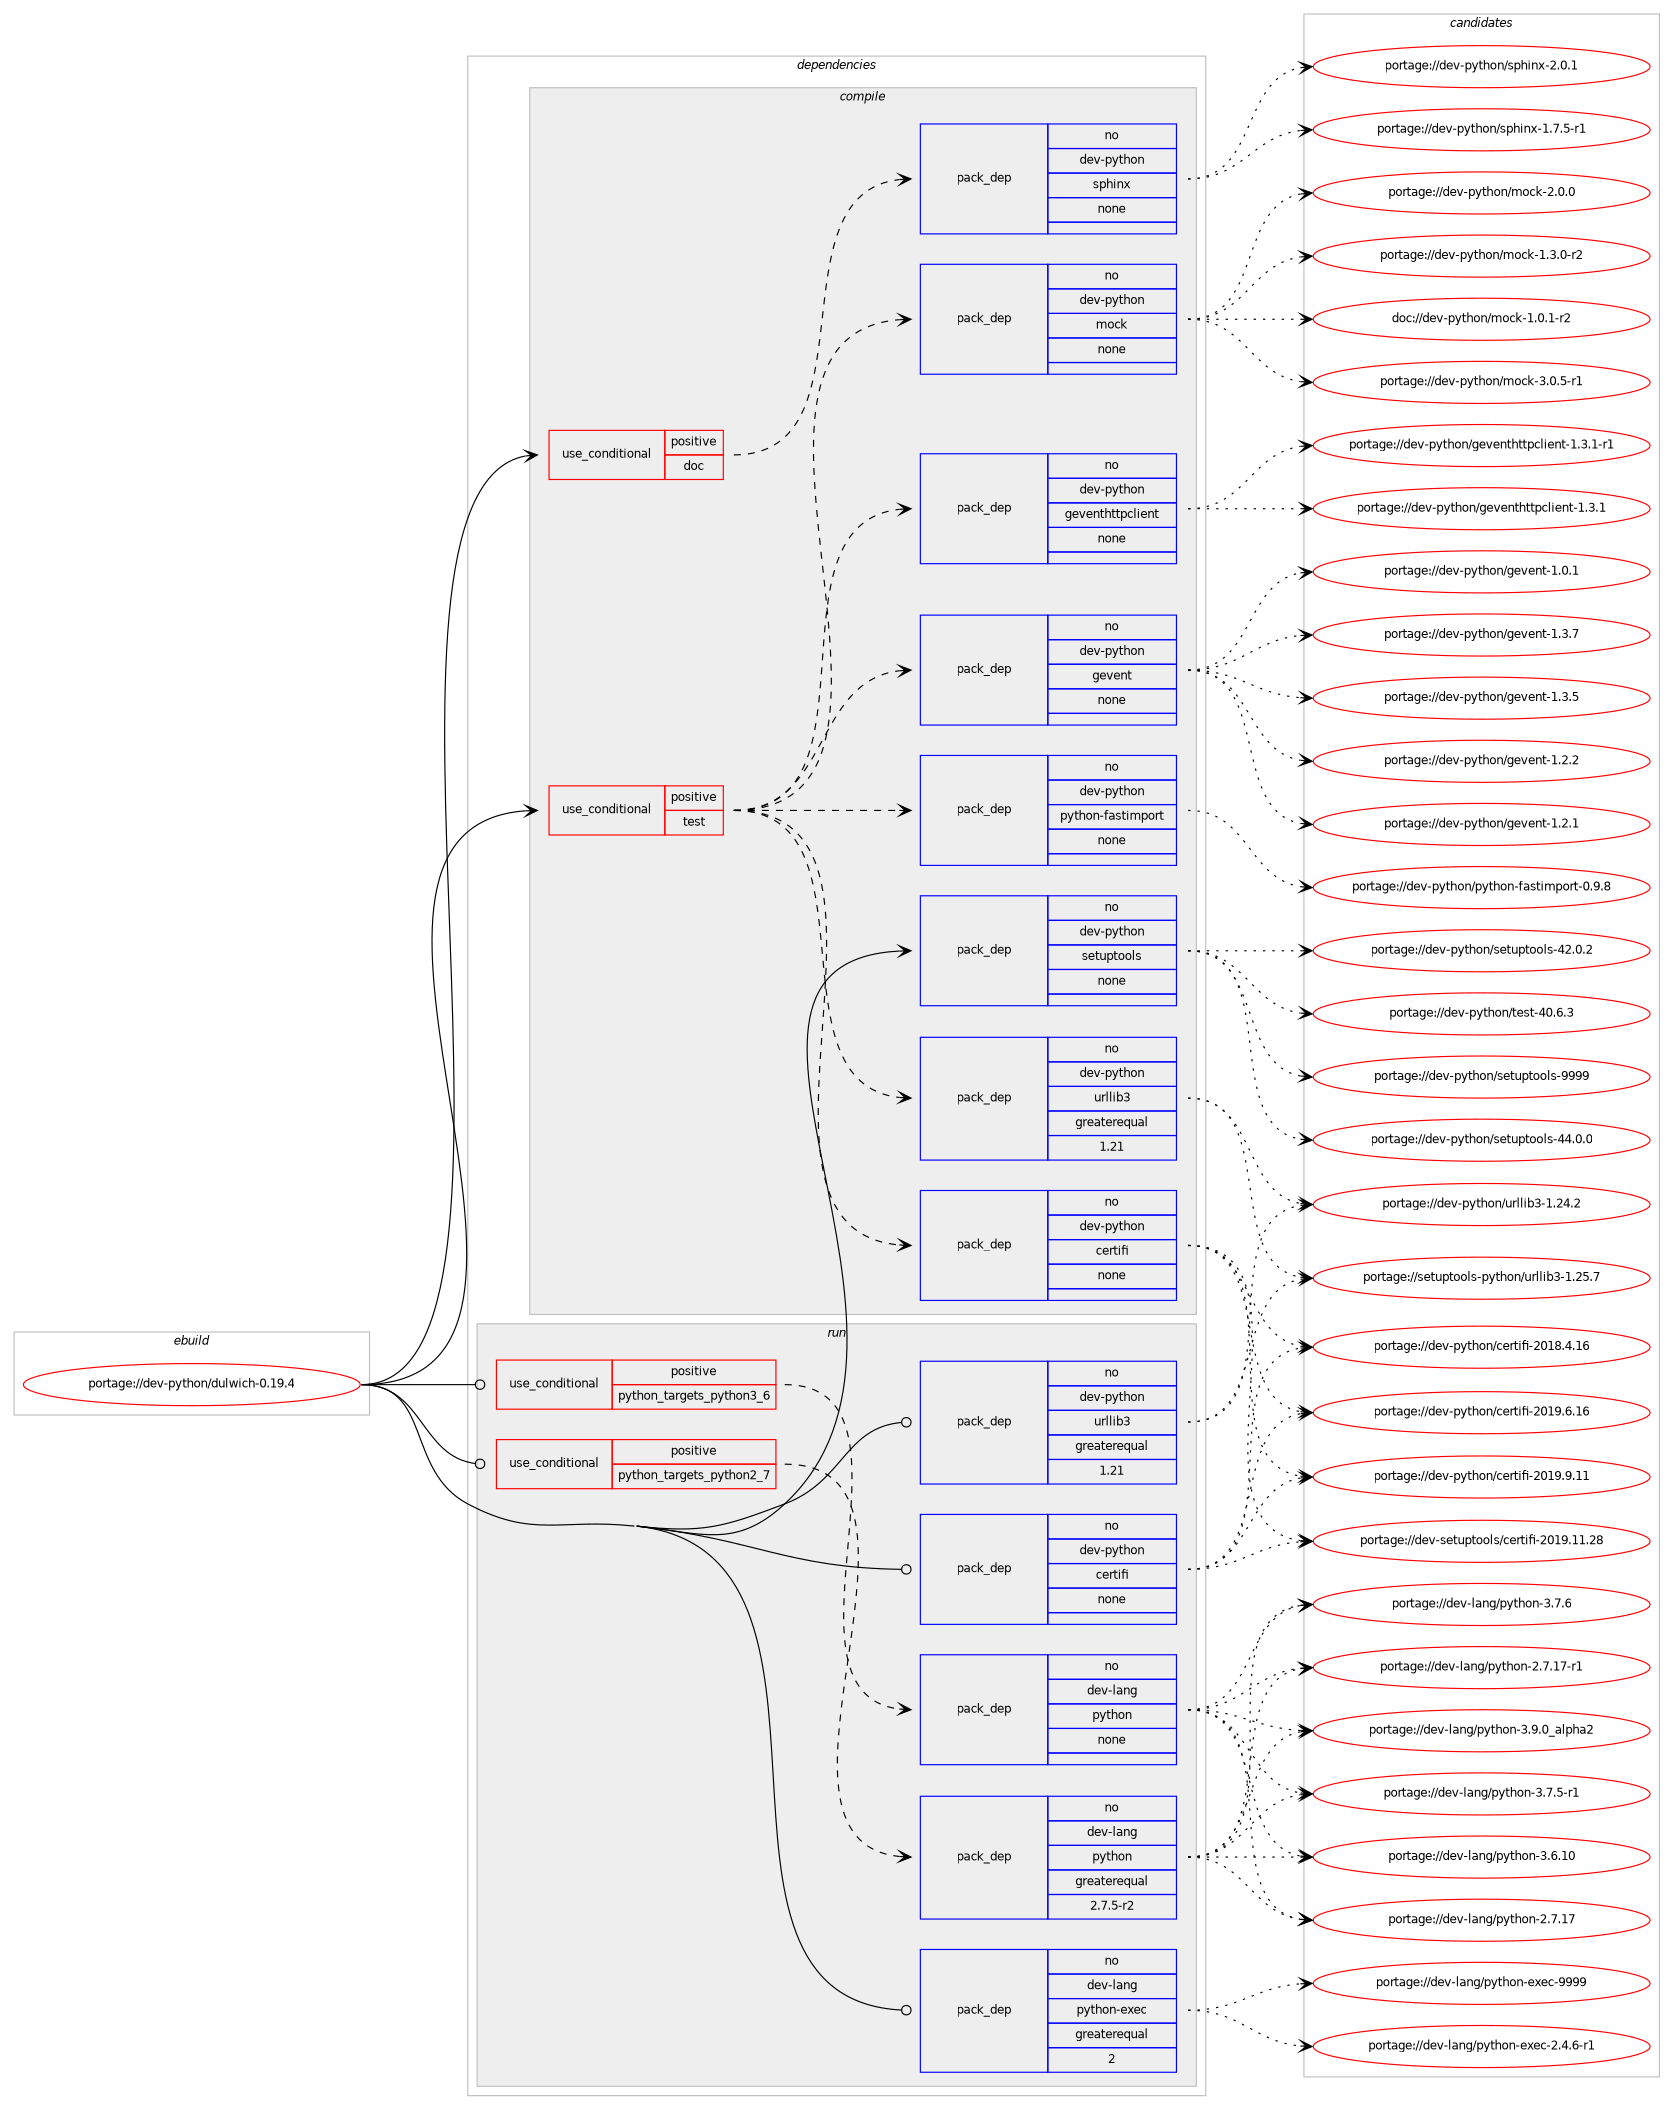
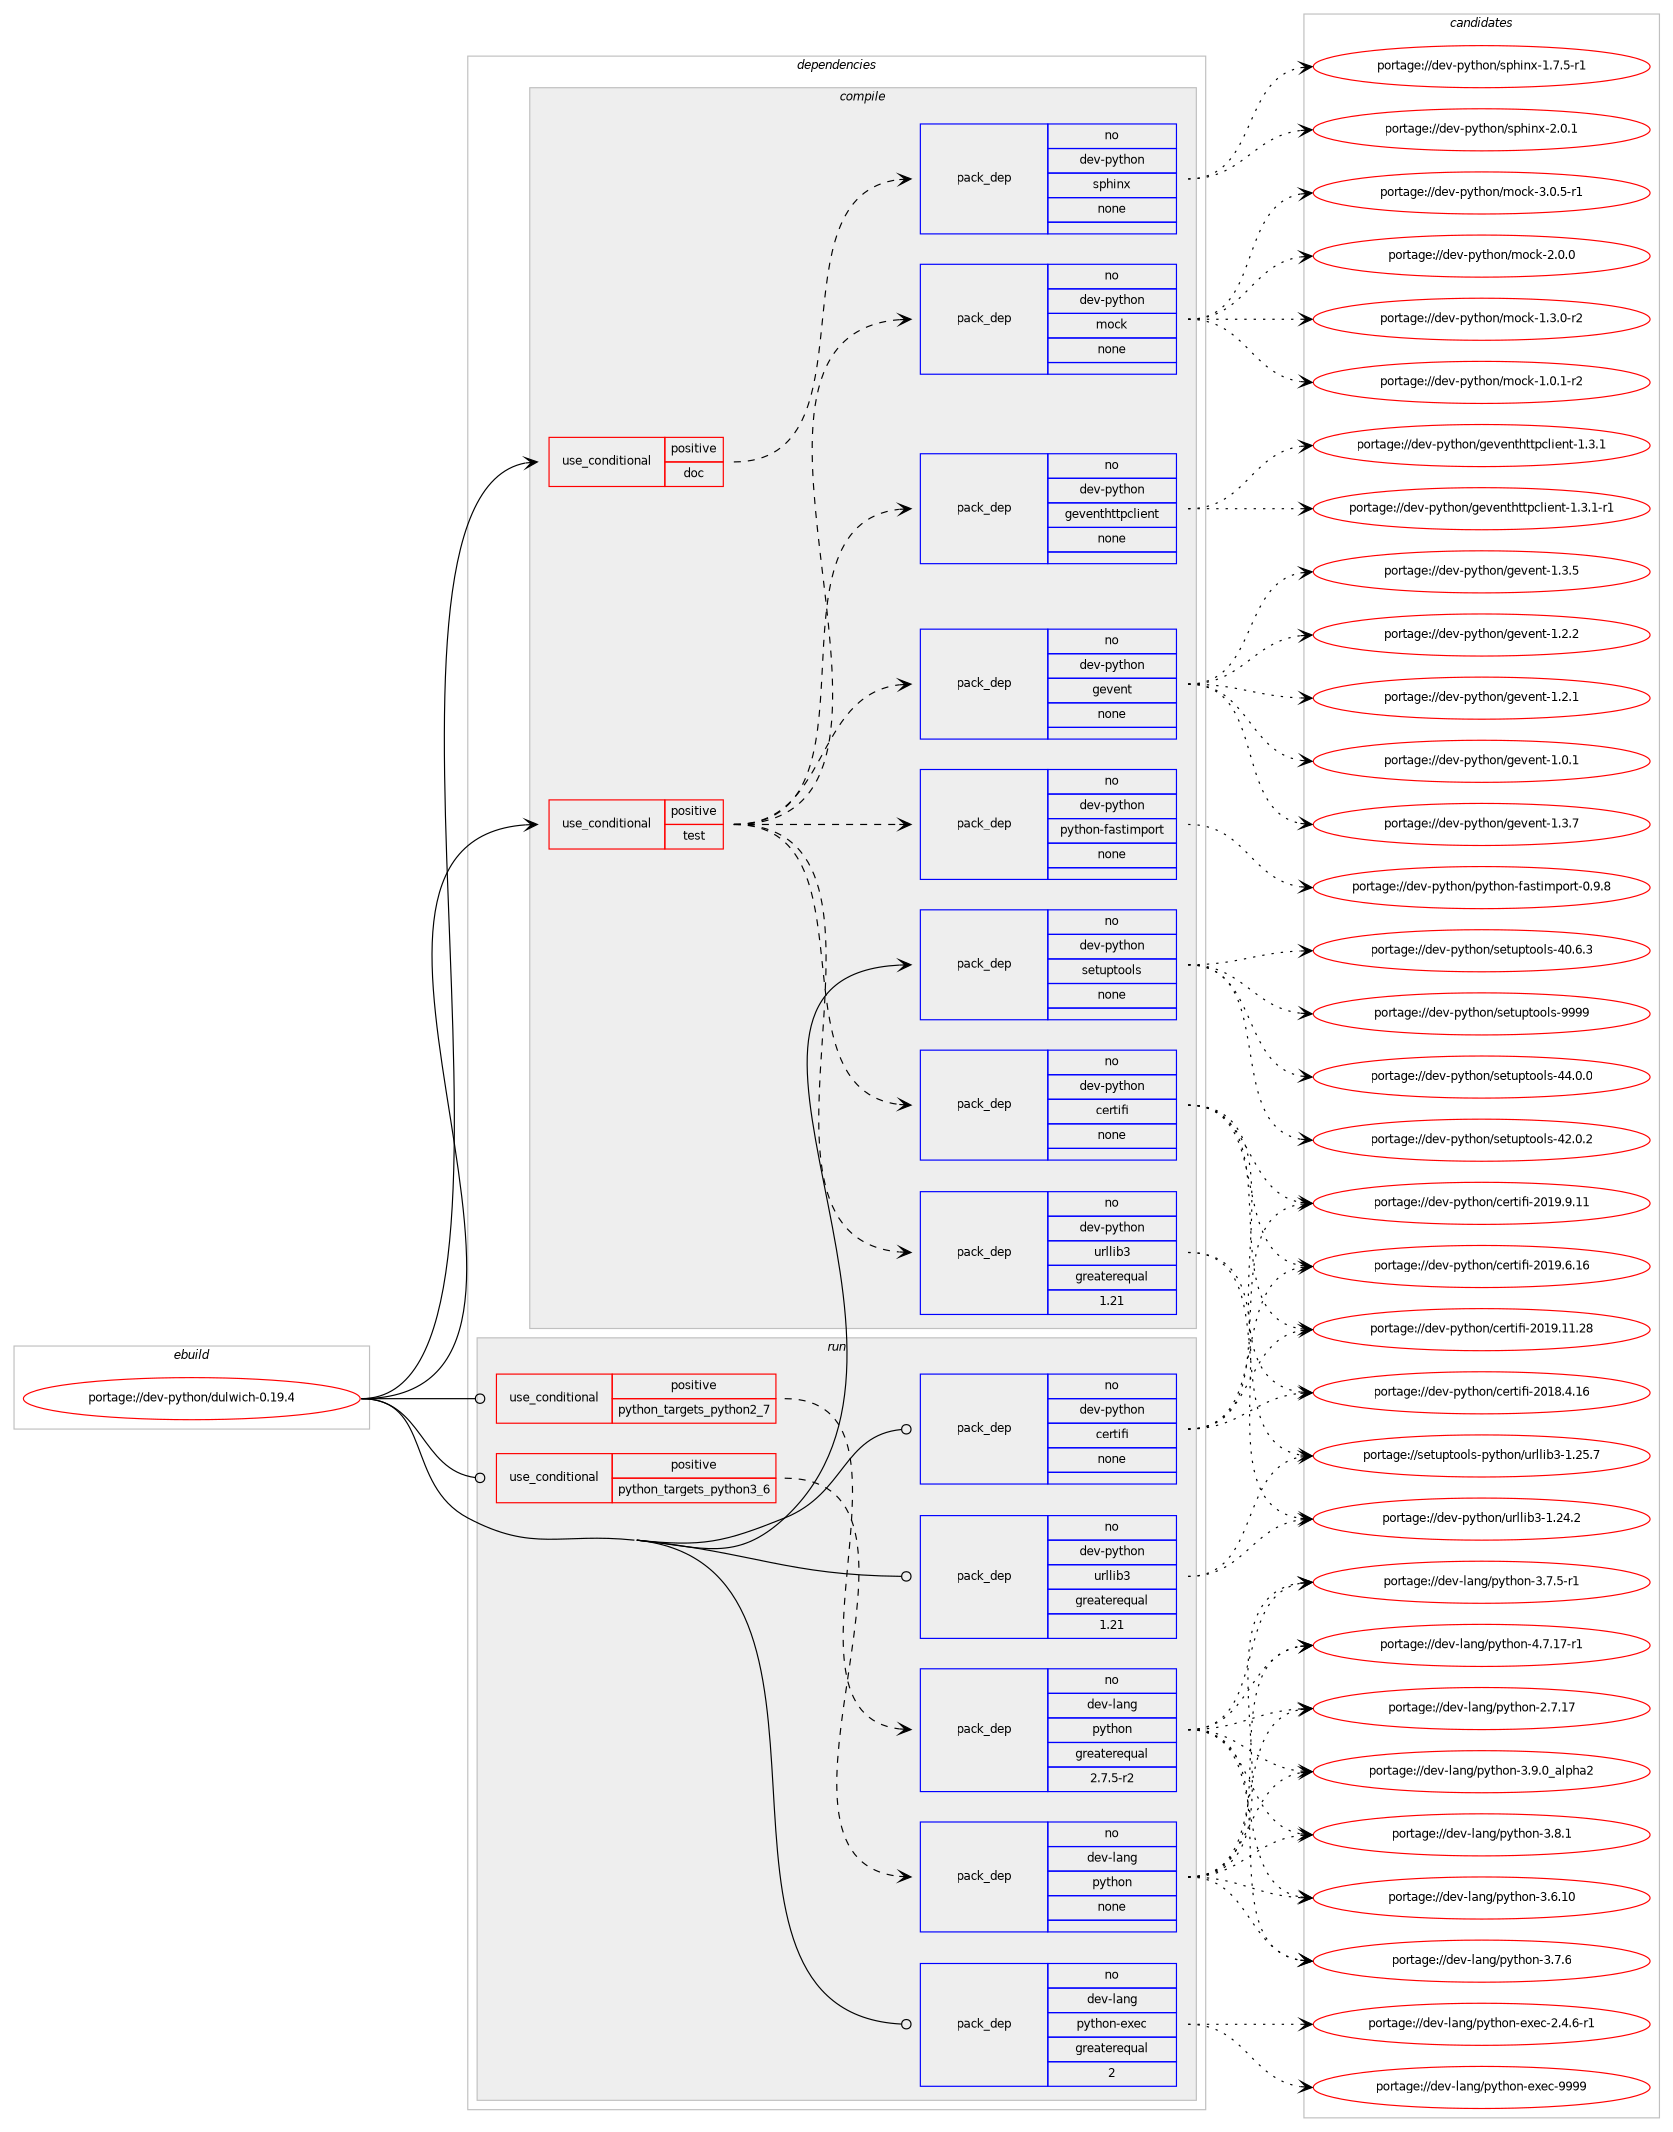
node "doc://dev-python/mock-1.0.1-r2": label "doc://dev-python/mock-1.0.1-r2" -> "portage://dev-python/mock-1.0.1-r2"
node "portage://dev-python/test-40.6.3": label "portage://dev-python/test-40.6.3" -> "portage://dev-python/setuptools-40.6.3"
node "portage://dev-setuptools/certifi-2019.11.28": label "portage://dev-setuptools/certifi-2019.11.28" -> "portage://dev-python/certifi-2019.11.28"
node "portage://dev-lang/python-2.7.17-r1": label "portage://dev-lang/python-2.7.17-r1" -> "portage://dev-lang/python-4.7.17-r1"
node "portage://dev-lang/python-3.8.1": added
